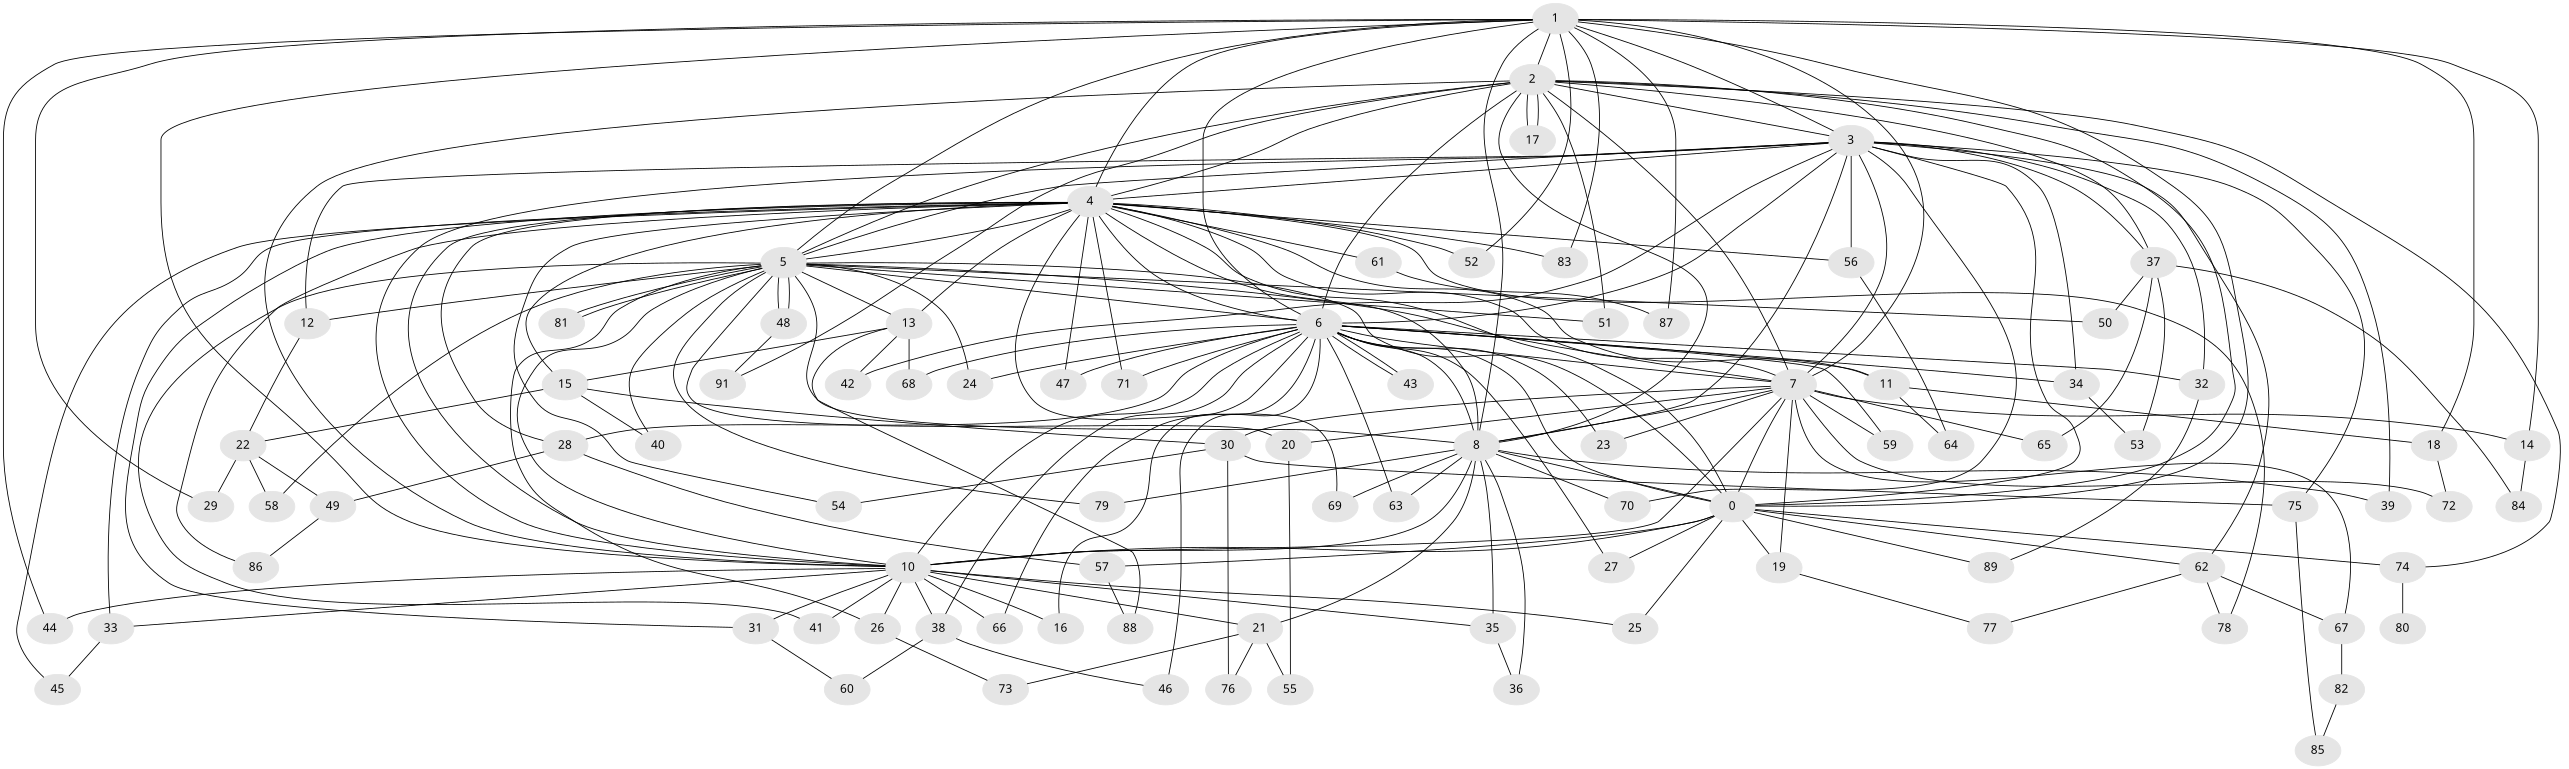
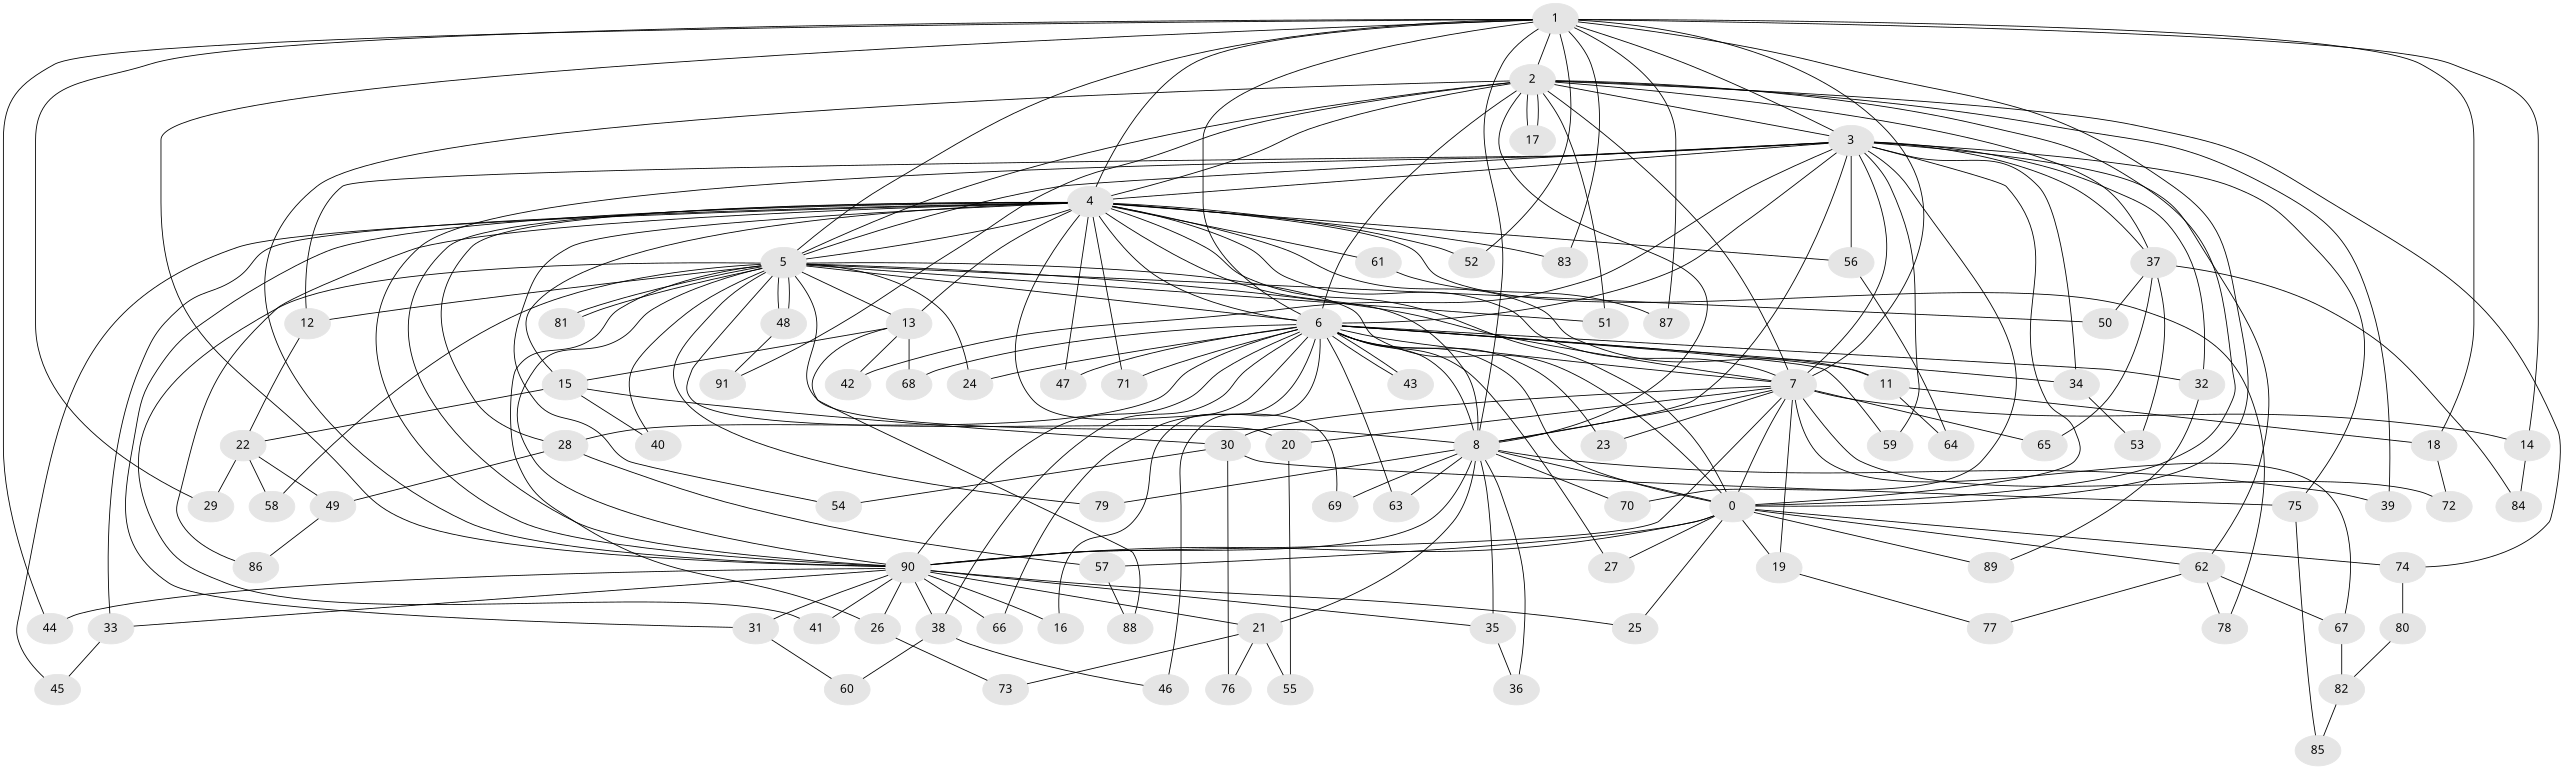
edge "7" -- "59": now "3" -- "59"
node "10": label "10" -> "90"
edge "80" -- "82": added
